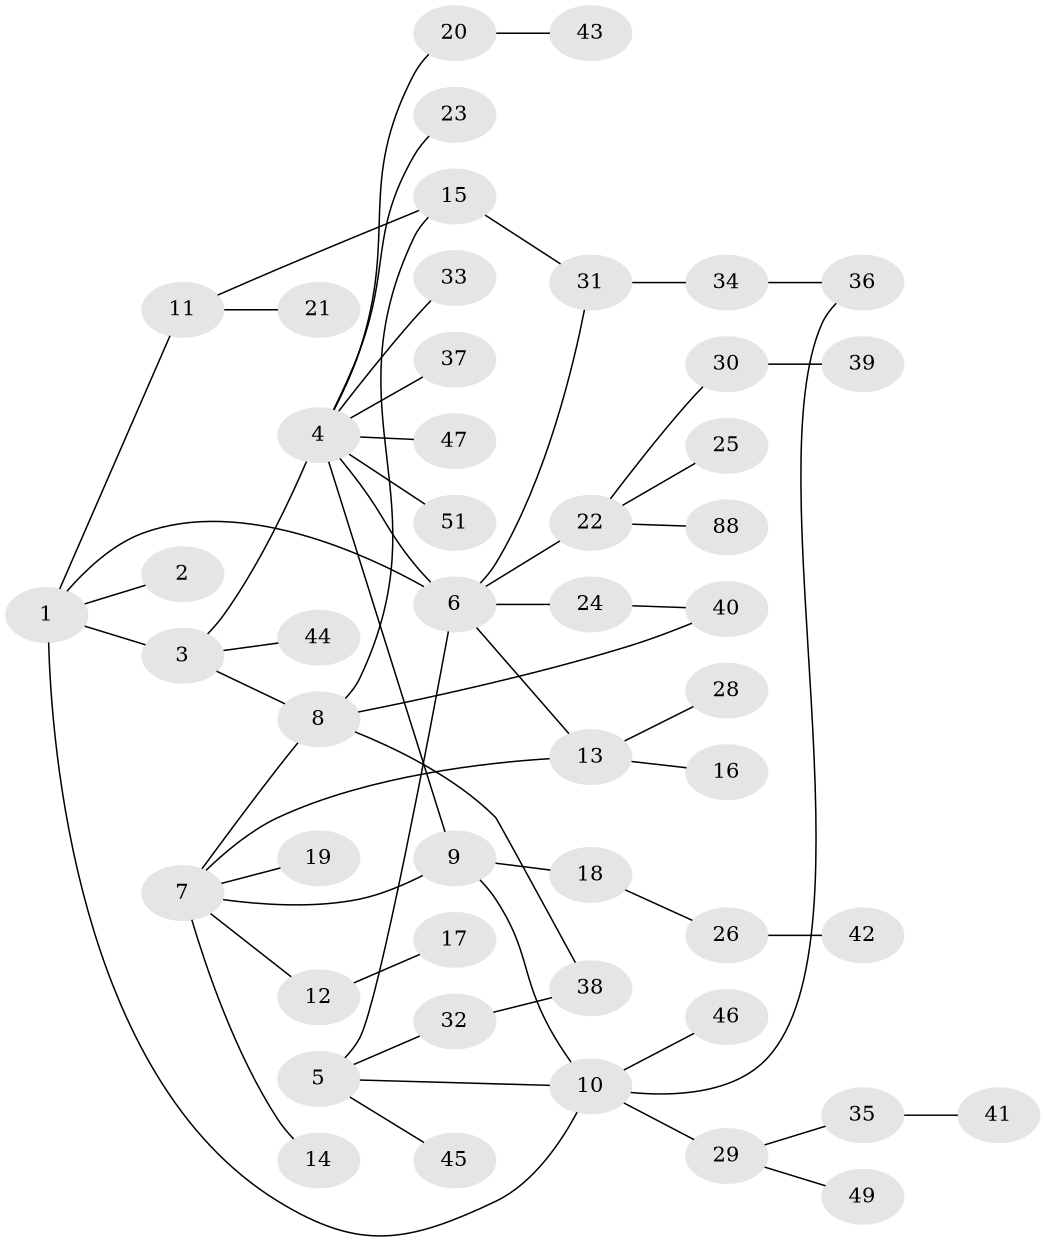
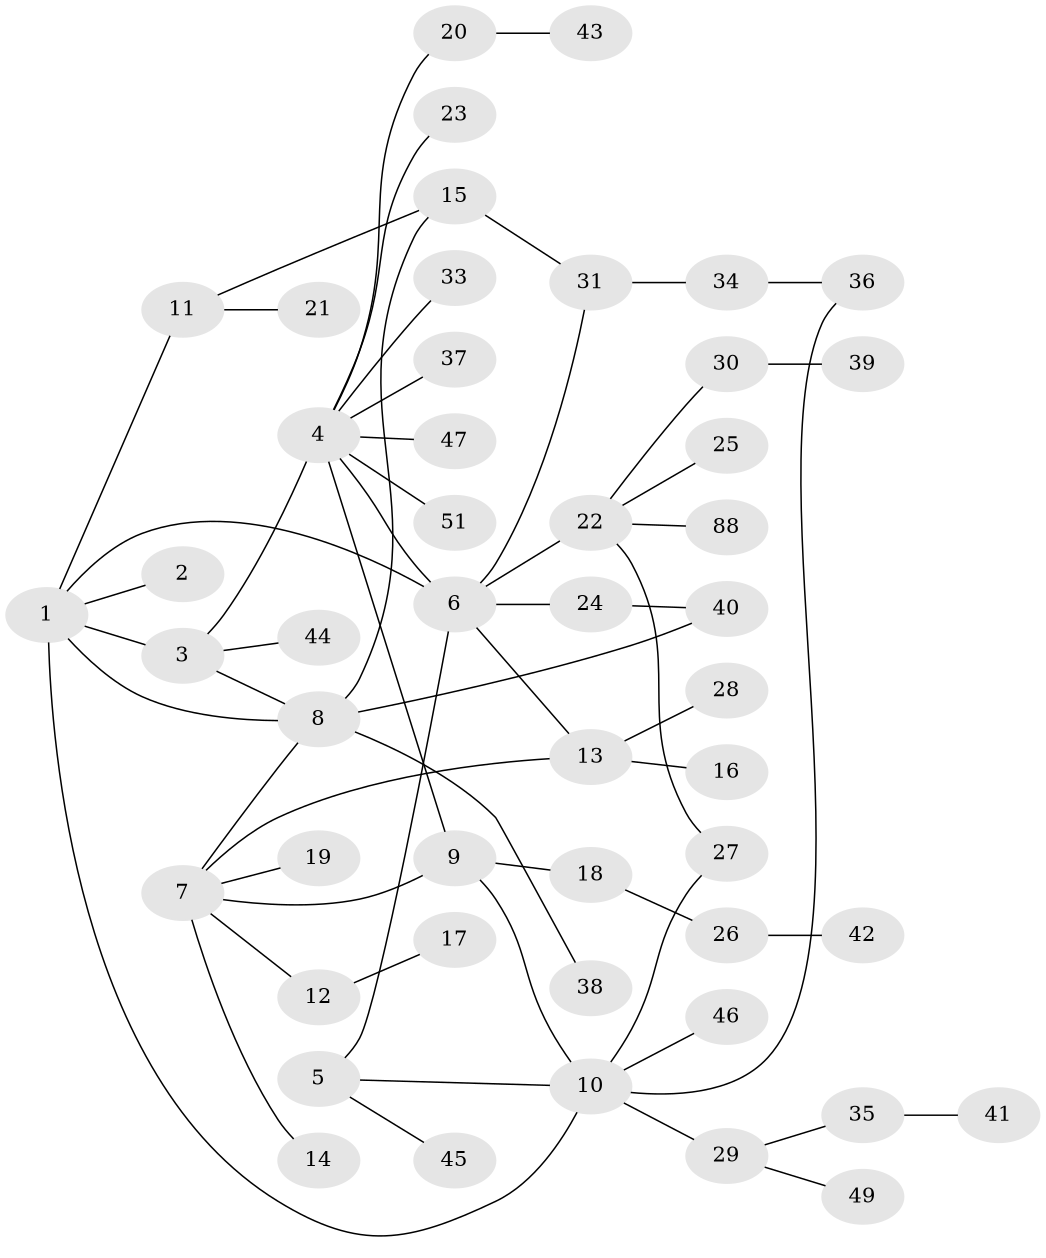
edge "1" -- "8": added
node "27": added
node "32": removed
